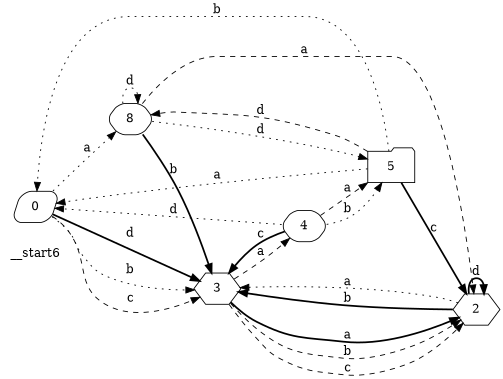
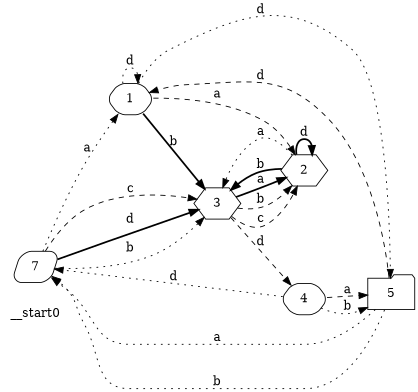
node "8": label "8" -> "1"
node "0": label "0" -> "7"
edge "5" -> "2": removed, label "c"
edge "4" -> "3": removed, label "c"
edge "3" -> "4": label "a" -> "d"
node "__start6": label "__start6" -> "__start0"
